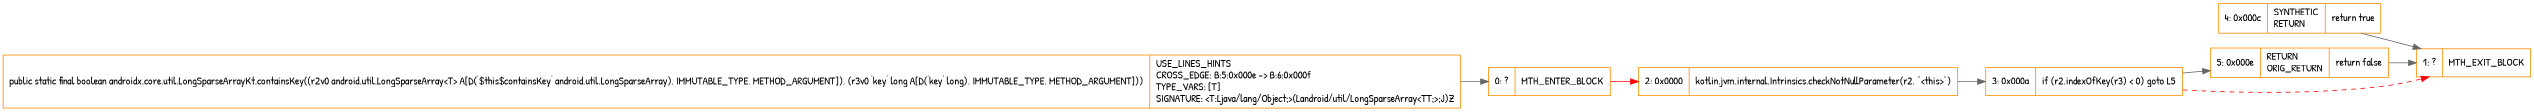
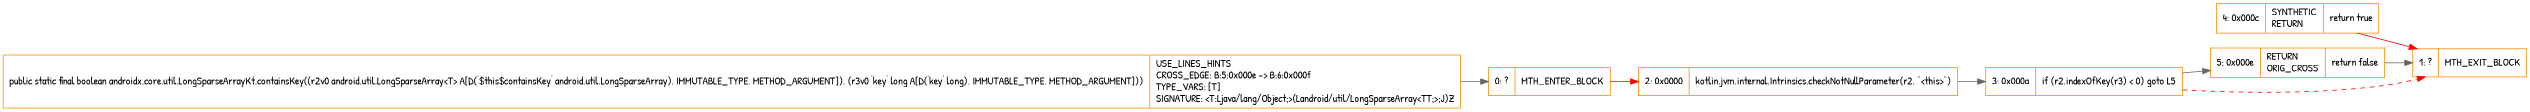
edge "4: 0x000c" -> "1: ?": color gray40 -> red
node "5: 0x000e": text "ORIG_RETURN" -> "ORIG_CROSS"
